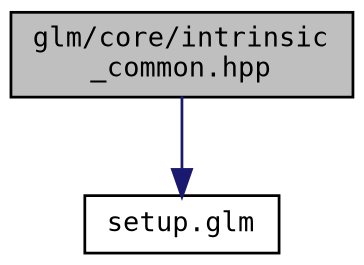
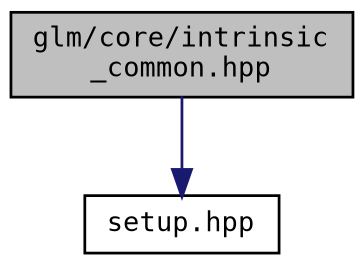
node "setup.glm": label "setup.glm" -> "setup.hpp"
